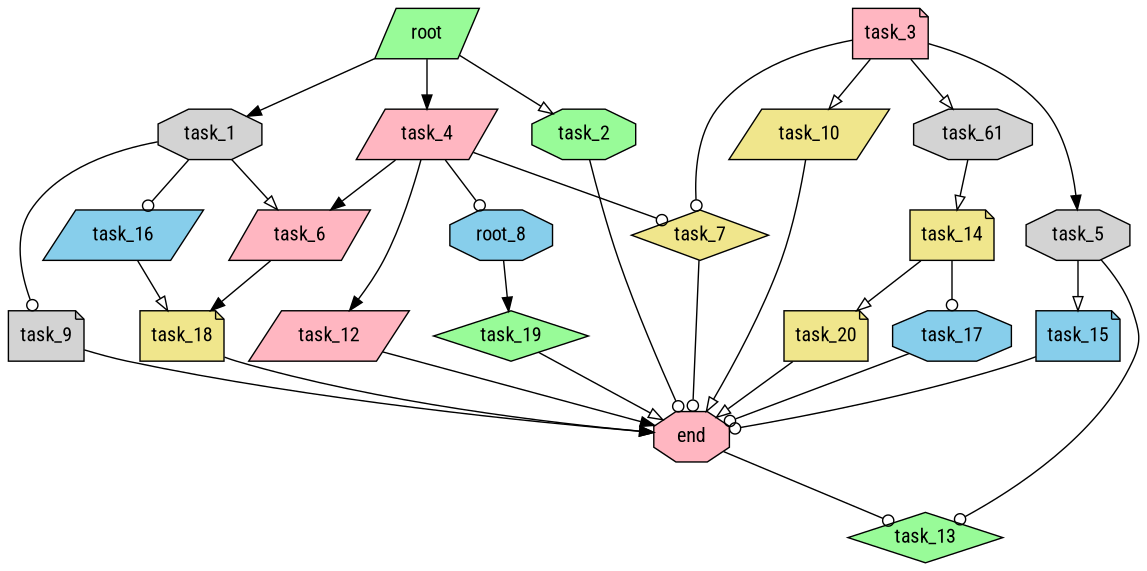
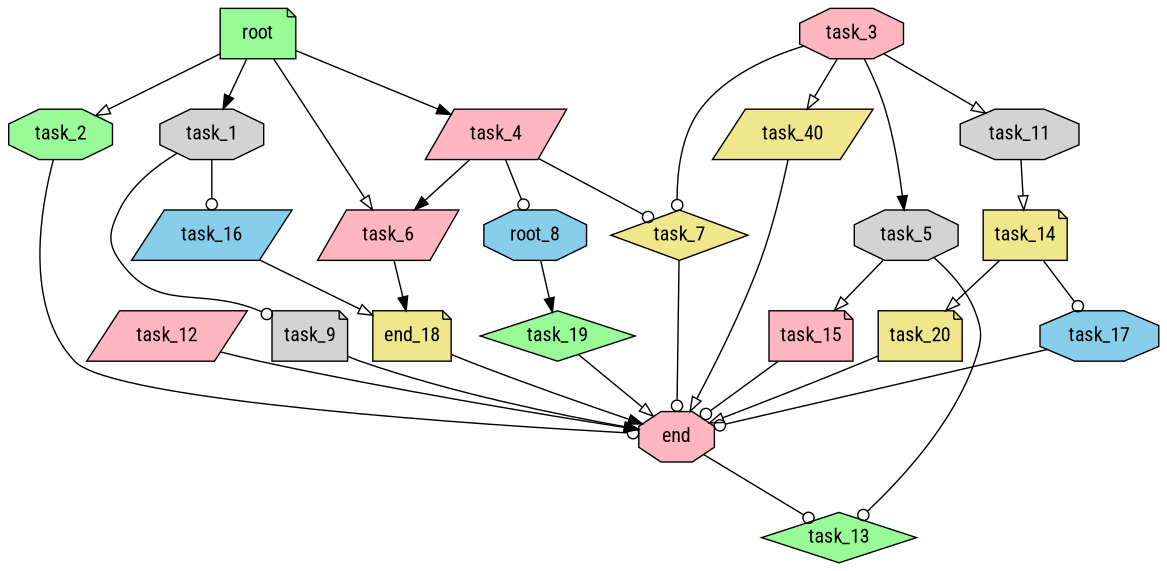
node "root": shape parallelogram -> note
node "task_3": shape note -> octagon
node "task_10": label "task_10" -> "task_40"
node "task_61": label "task_61" -> "task_11"
edge "task_1" -> "task_6": now "root" -> "task_6"
edge "task_4" -> "task_12": removed
node "task_18": label "task_18" -> "end_18"
node "task_15": fillcolor skyblue -> lightpink
